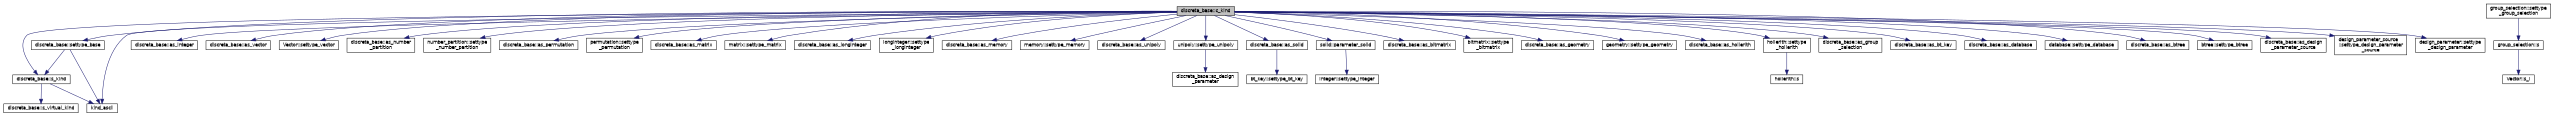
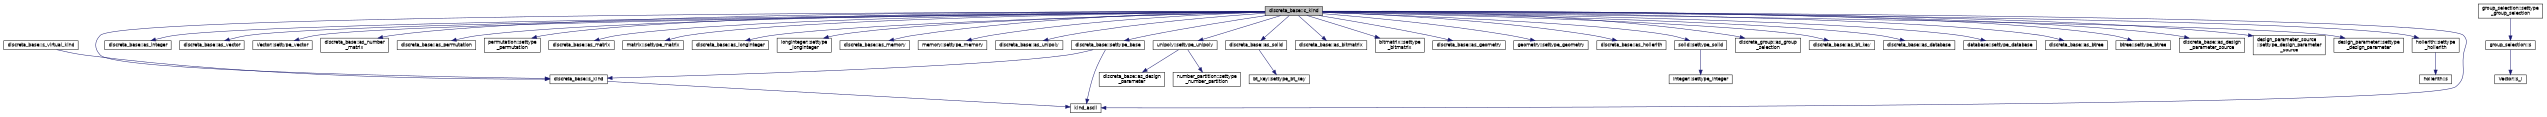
edge "discreta_base::c_kind" -> "number_partition::settype _number_partition": now "unipoly::settype_unipoly" -> "number_partition::settype _number_partition"
node "discreta_base::as_number _partition": label "discreta_base::as_number _partition" -> "discreta_base::as_number _matrix"
node "solid::parameter_solid": label "solid::parameter_solid" -> "solid::settype_solid"
node "discreta_base::as_group _selection": label "discreta_base::as_group _selection" -> "discreta_group::as_group _selection"
edge "discreta_base::s_kind" -> "discreta_base::s_virtual_kind": reversed
